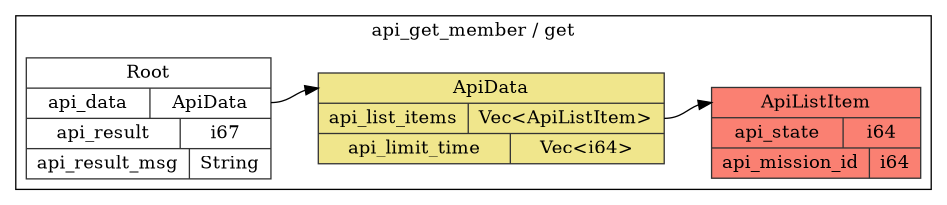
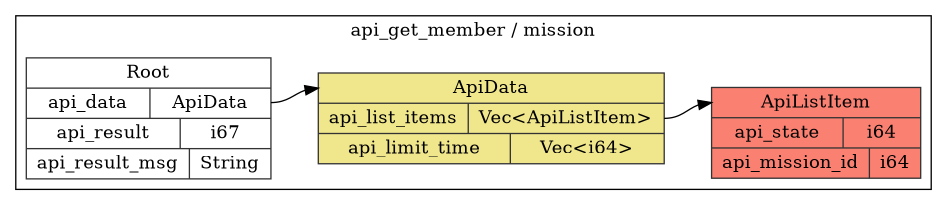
cluster "api_get_member / get": label "api_get_member / get" -> "api_get_member / mission"
